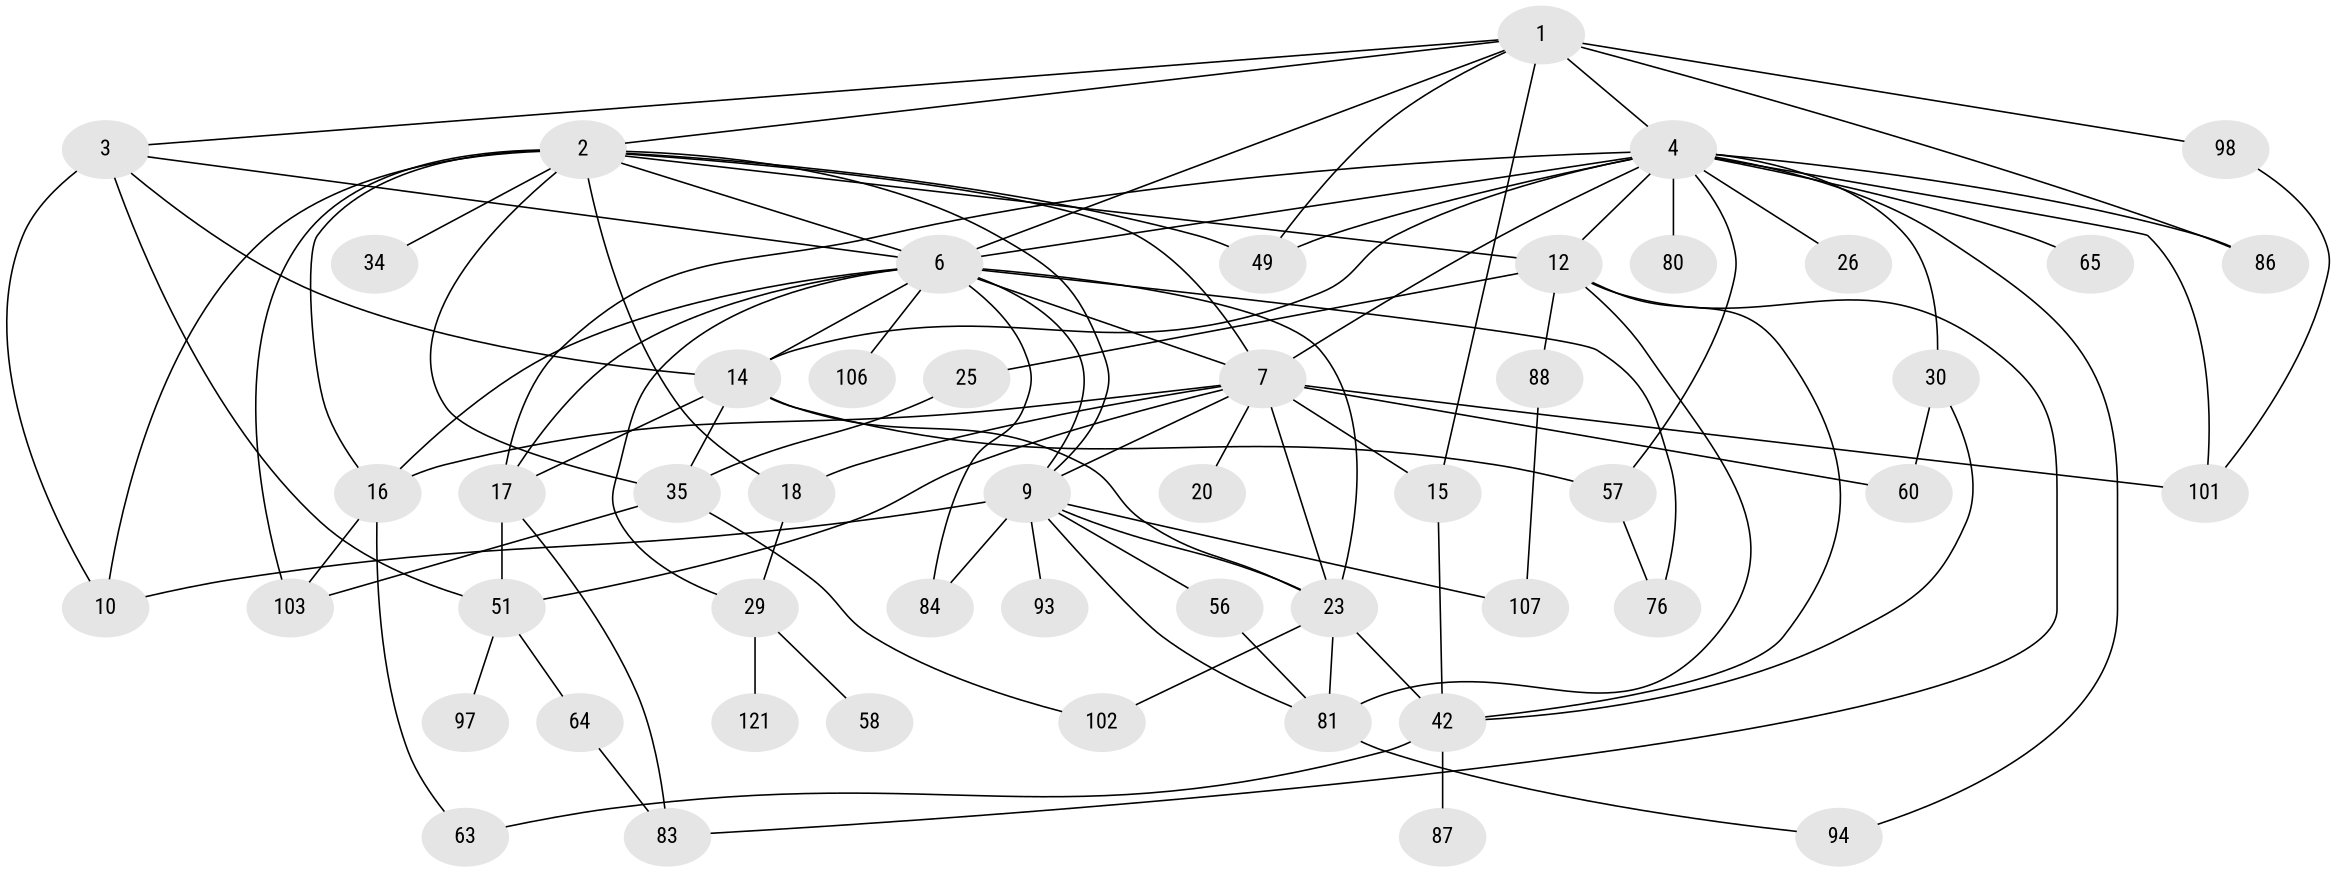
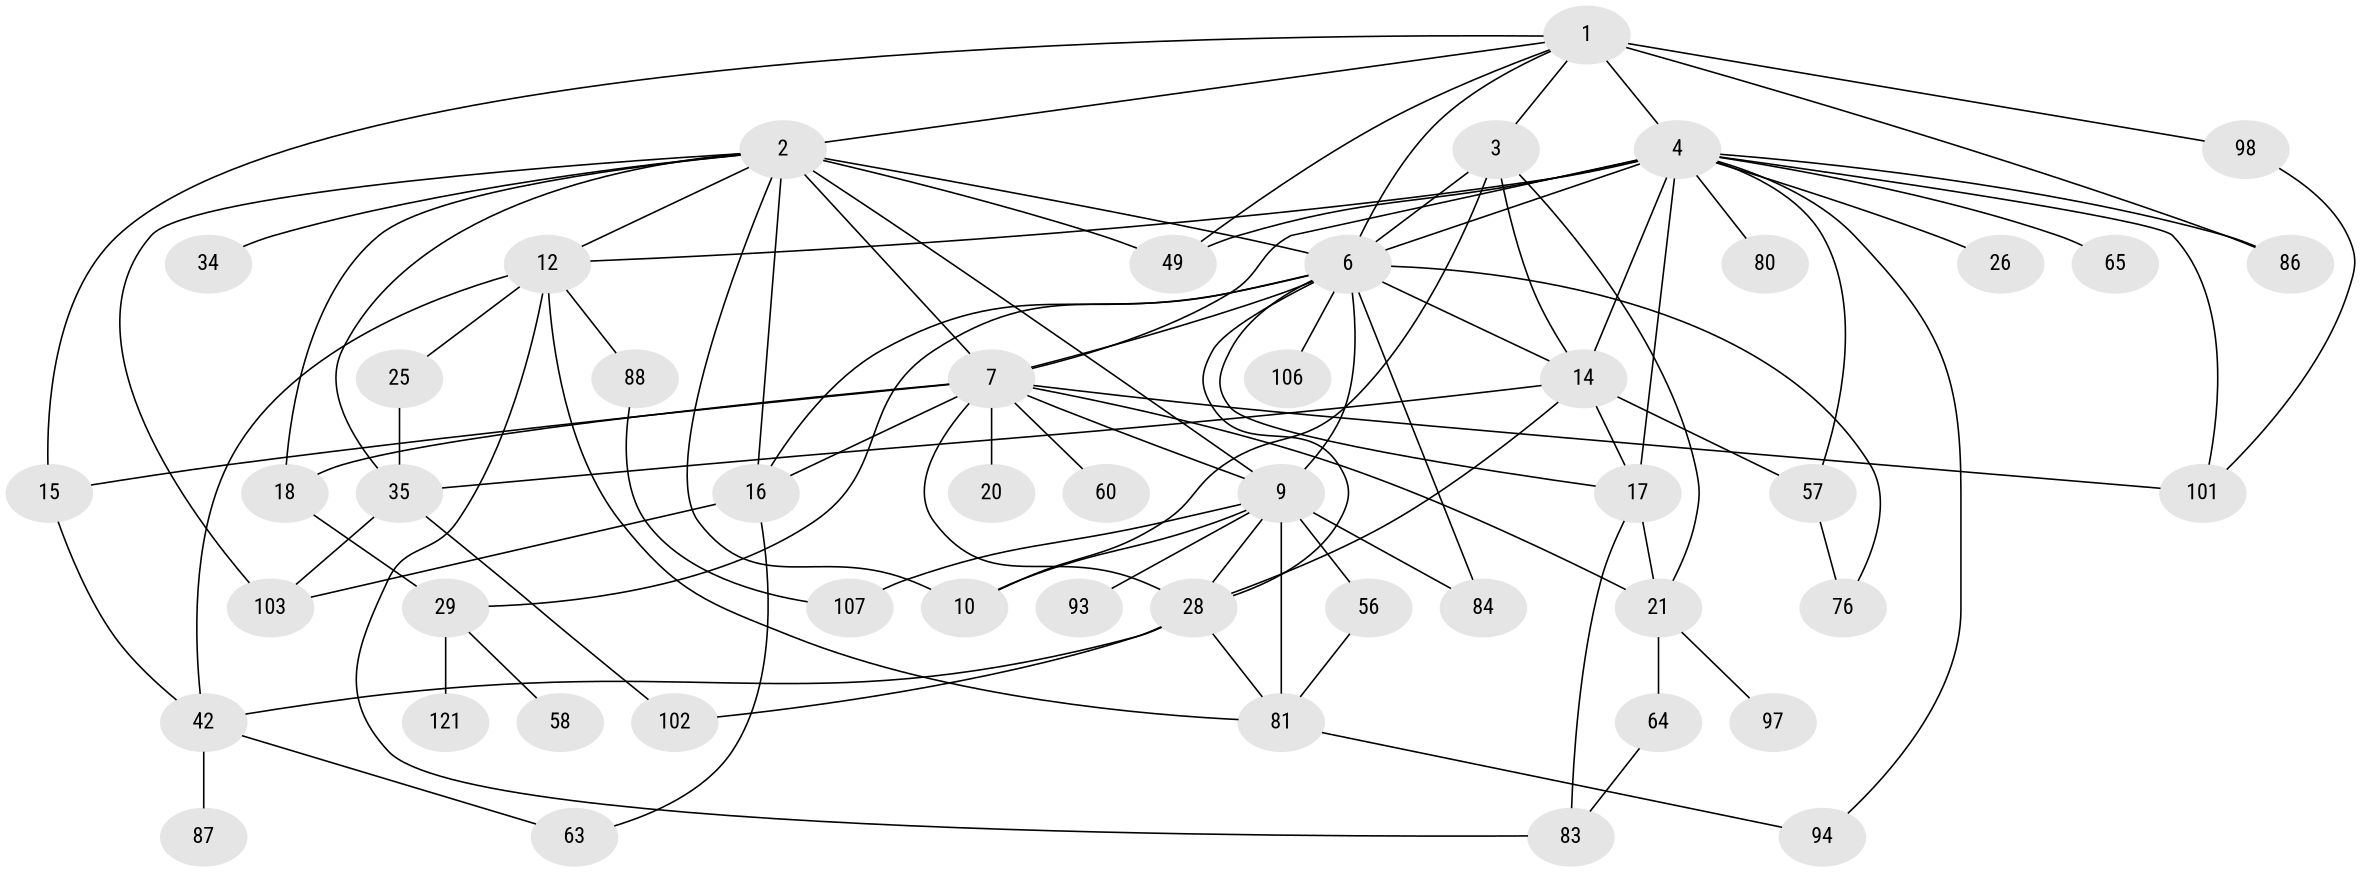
node "30": removed
node "51": label "51" -> "21"
node "23": label "23" -> "28"
